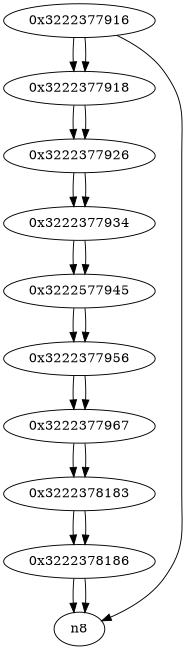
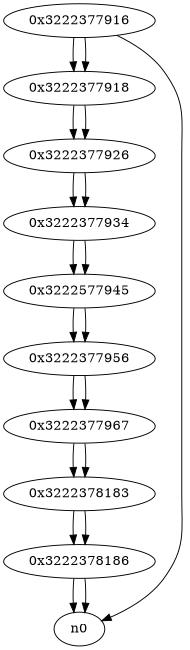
node "n8": label "n8" -> "n0"
